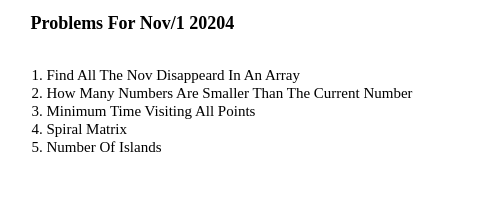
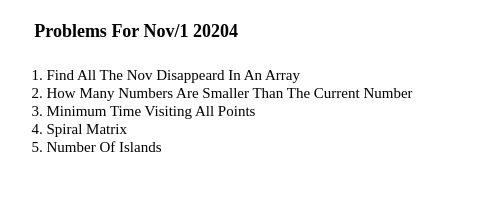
node "Problems For Nov/1 20204": moved (132, 23) -> (136, 31)
